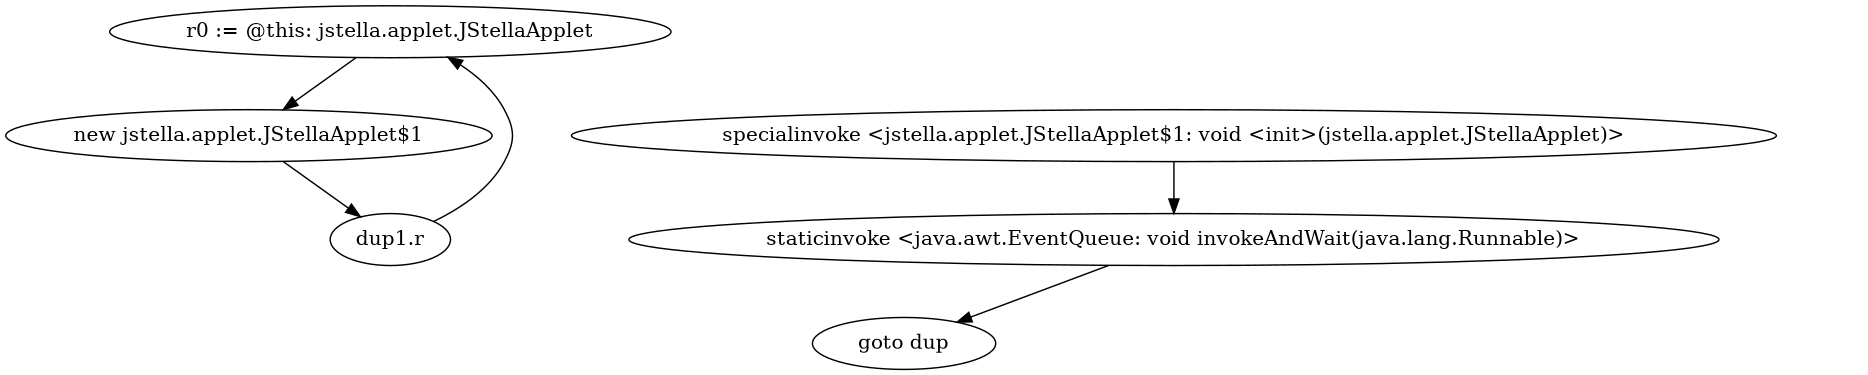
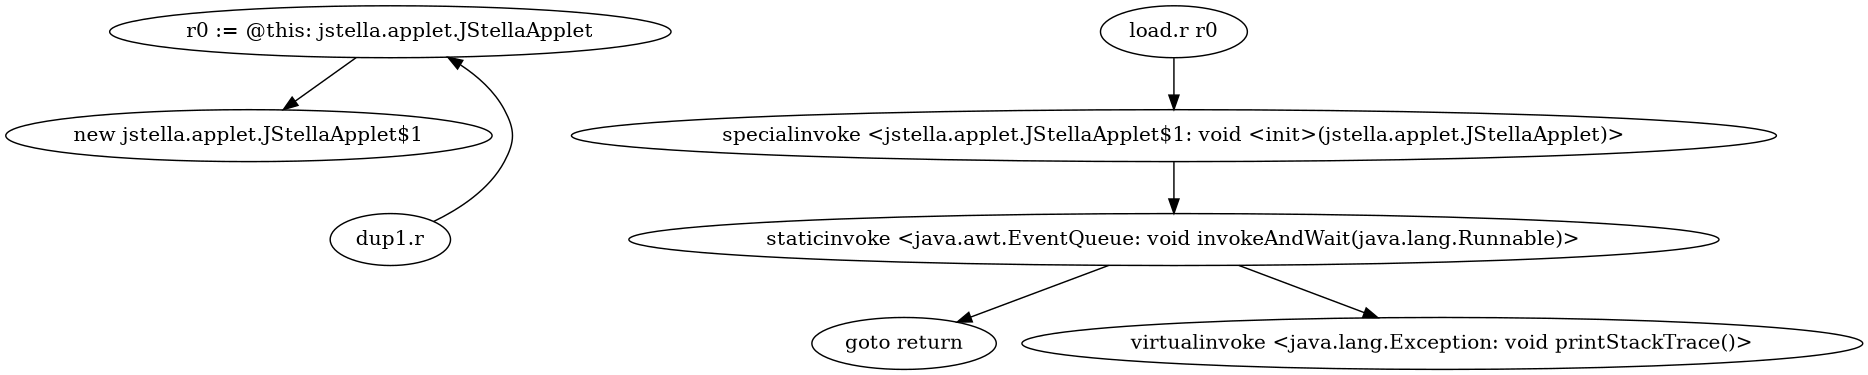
node "load.r r0": added
edge "new jstella.applet.JStellaApplet$1" -> "dup1.r": removed
node "goto dup": label "goto dup" -> "goto return"
node "virtualinvoke <java.lang.Exception: void printStackTrace()>": added
